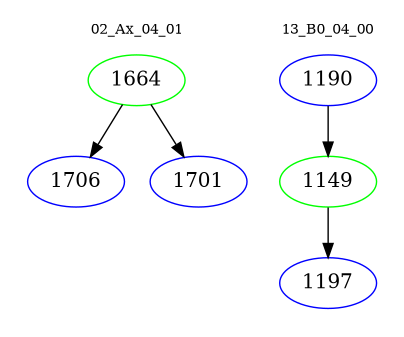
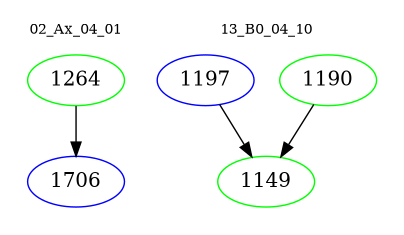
cluster "13_B0_04_00": label "13_B0_04_00" -> "13_B0_04_10"
node "1664": label "1664" -> "1264"
node "1190": color blue -> green
node "1701": removed
edge "1149" -> "1197": reversed
